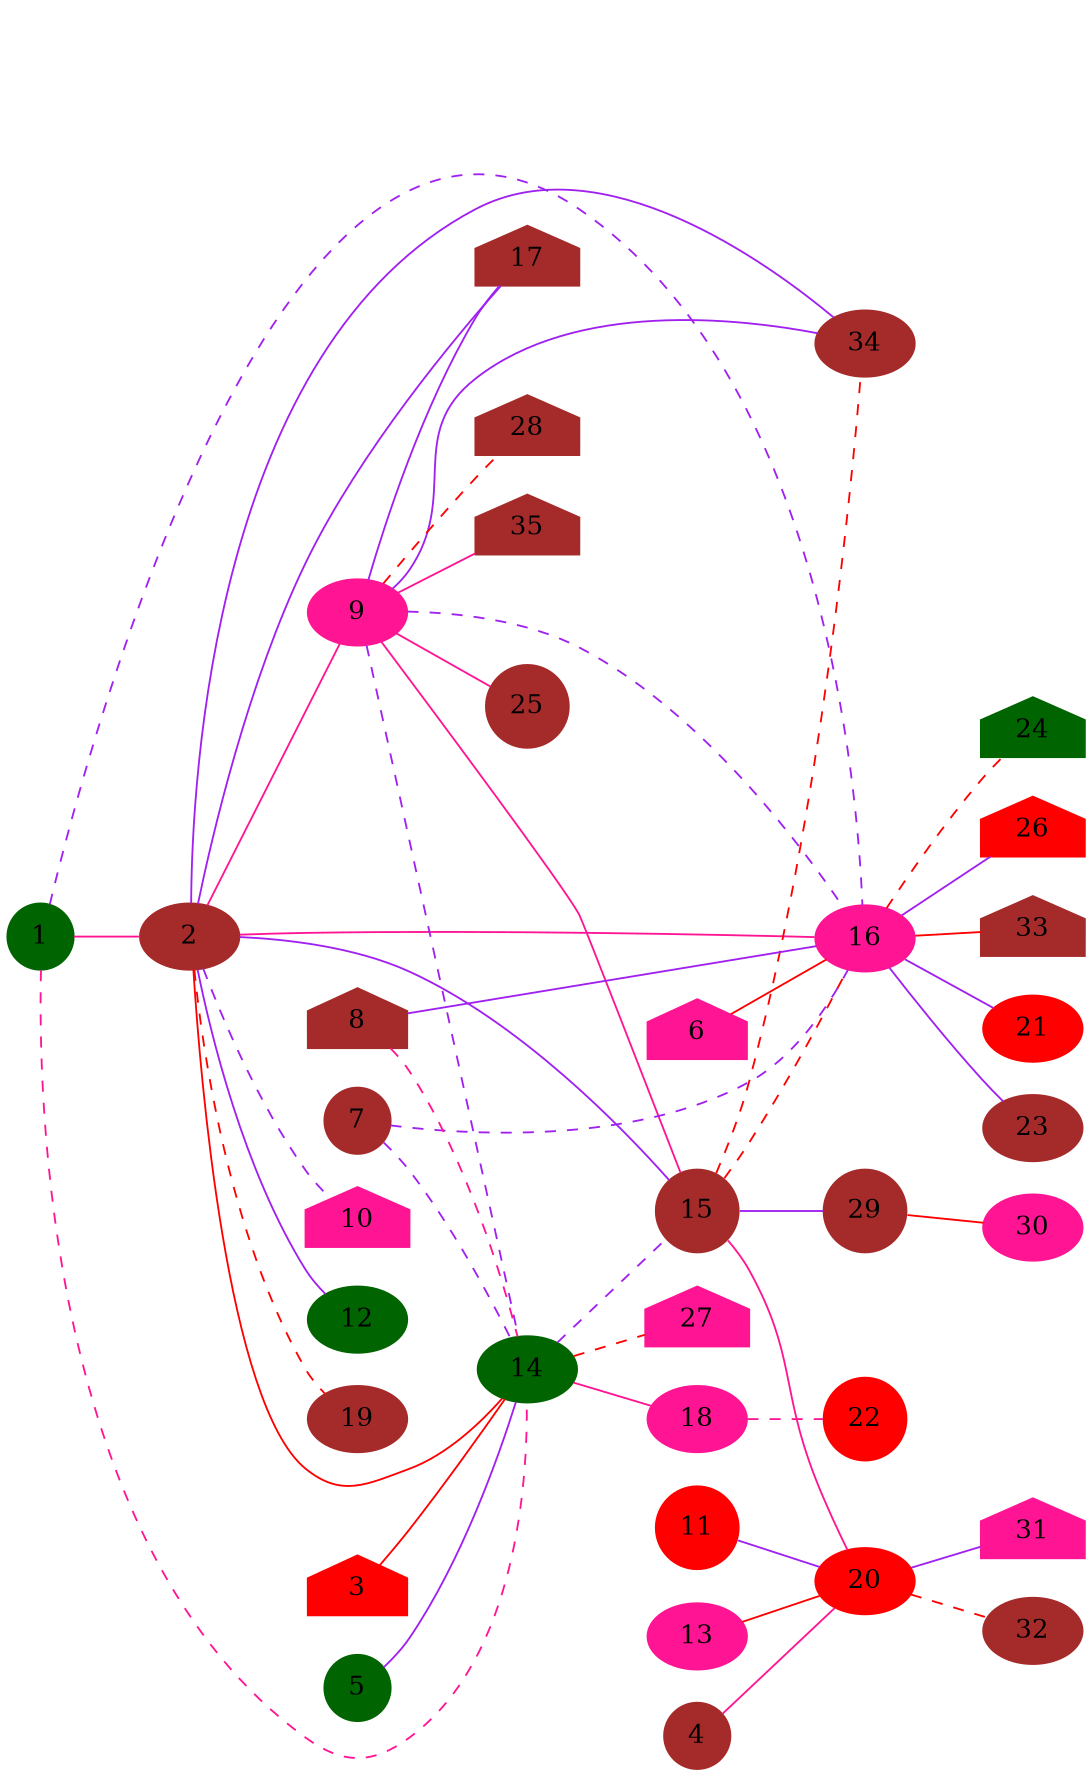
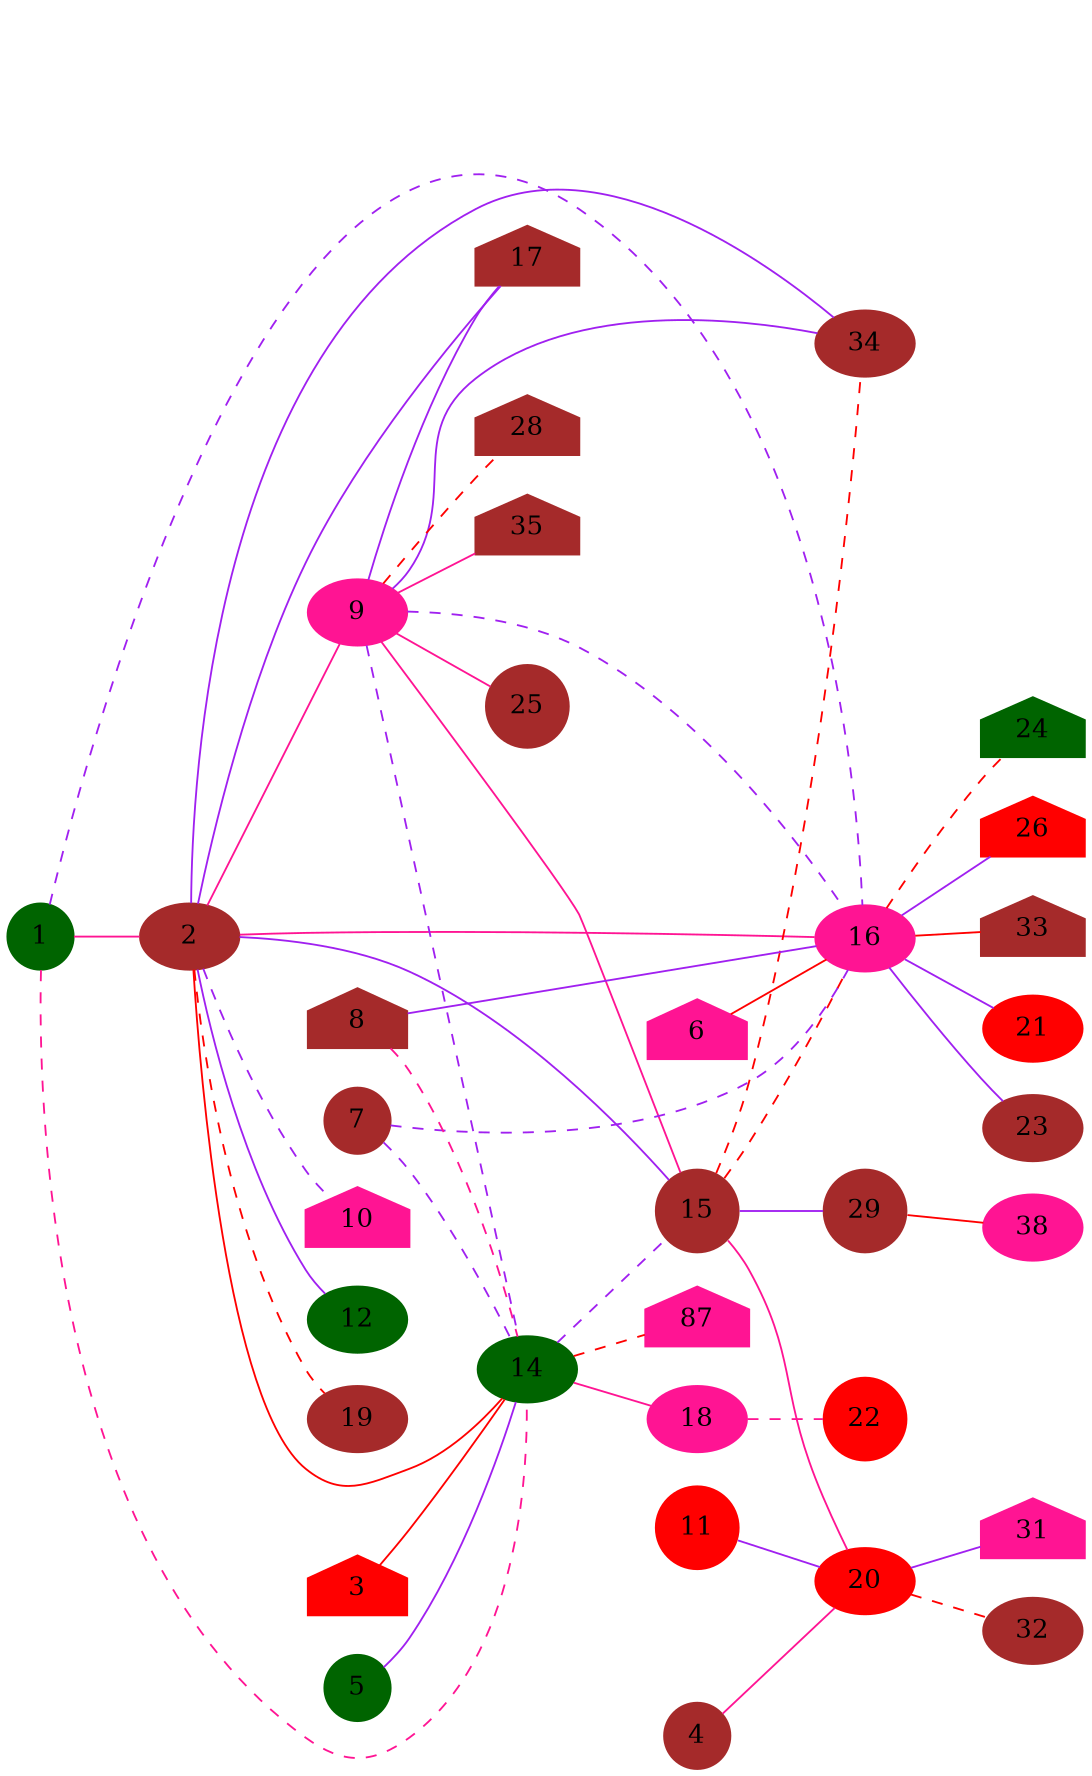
node "30": label "30" -> "38"
node "27": label "27" -> "87"
node "13": removed
